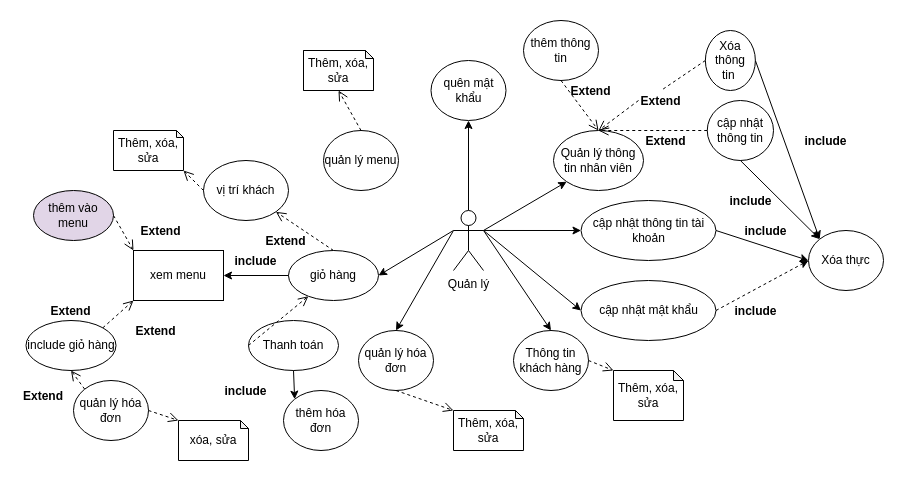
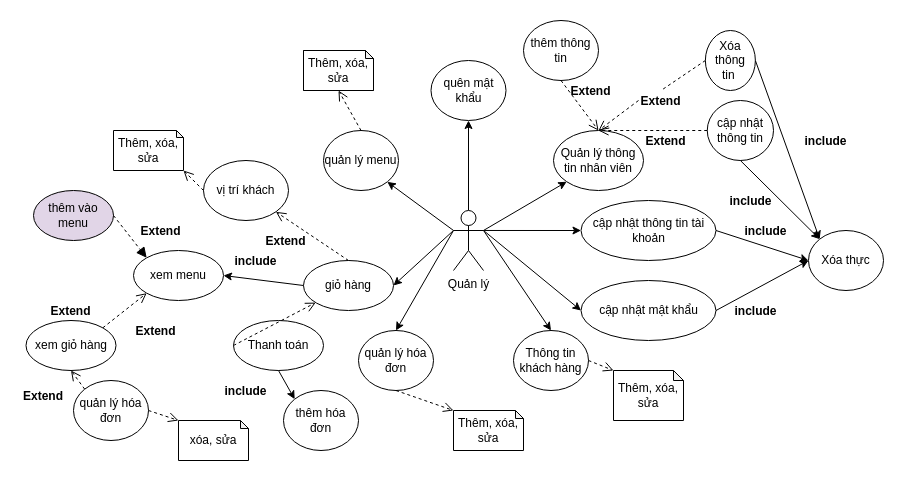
edge "Quản lý" -> "quản lý menu": added
edge "thêm vào menu" -> "xem menu": arrowhead open -> block
node "xem menu": shape rectangle -> ellipse
node "giỏ hàng": moved (334, 276) -> (349, 286)
edge "cập nhật mật khẩu" -> "Xóa thực": style dashed -> solid
node "include giỏ hàng": label "include giỏ hàng" -> "xem giỏ hàng"
node "Thanh toán": moved (294, 346) -> (279, 346)
